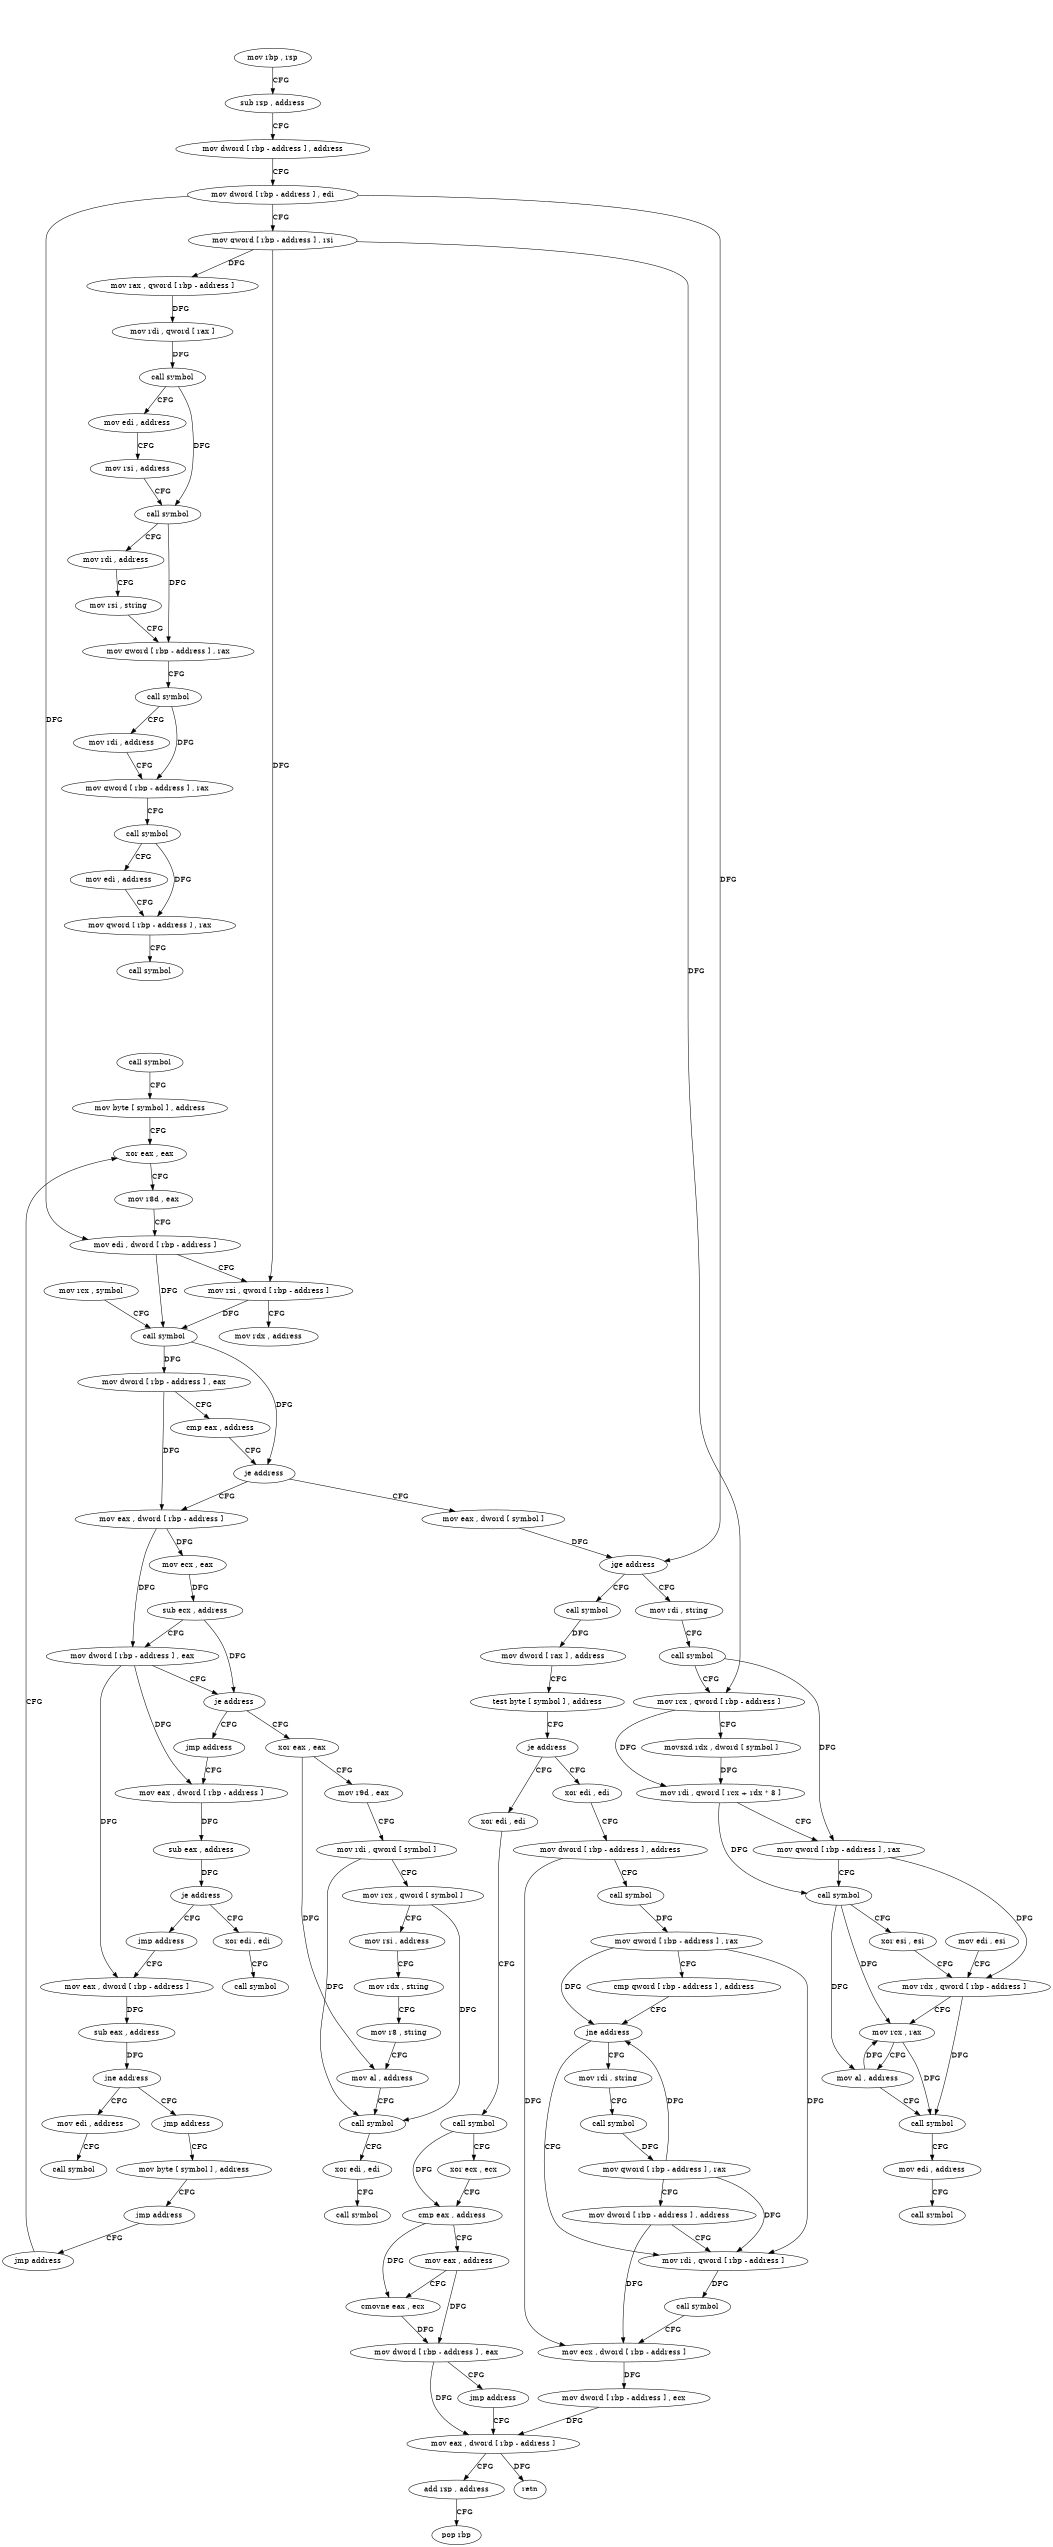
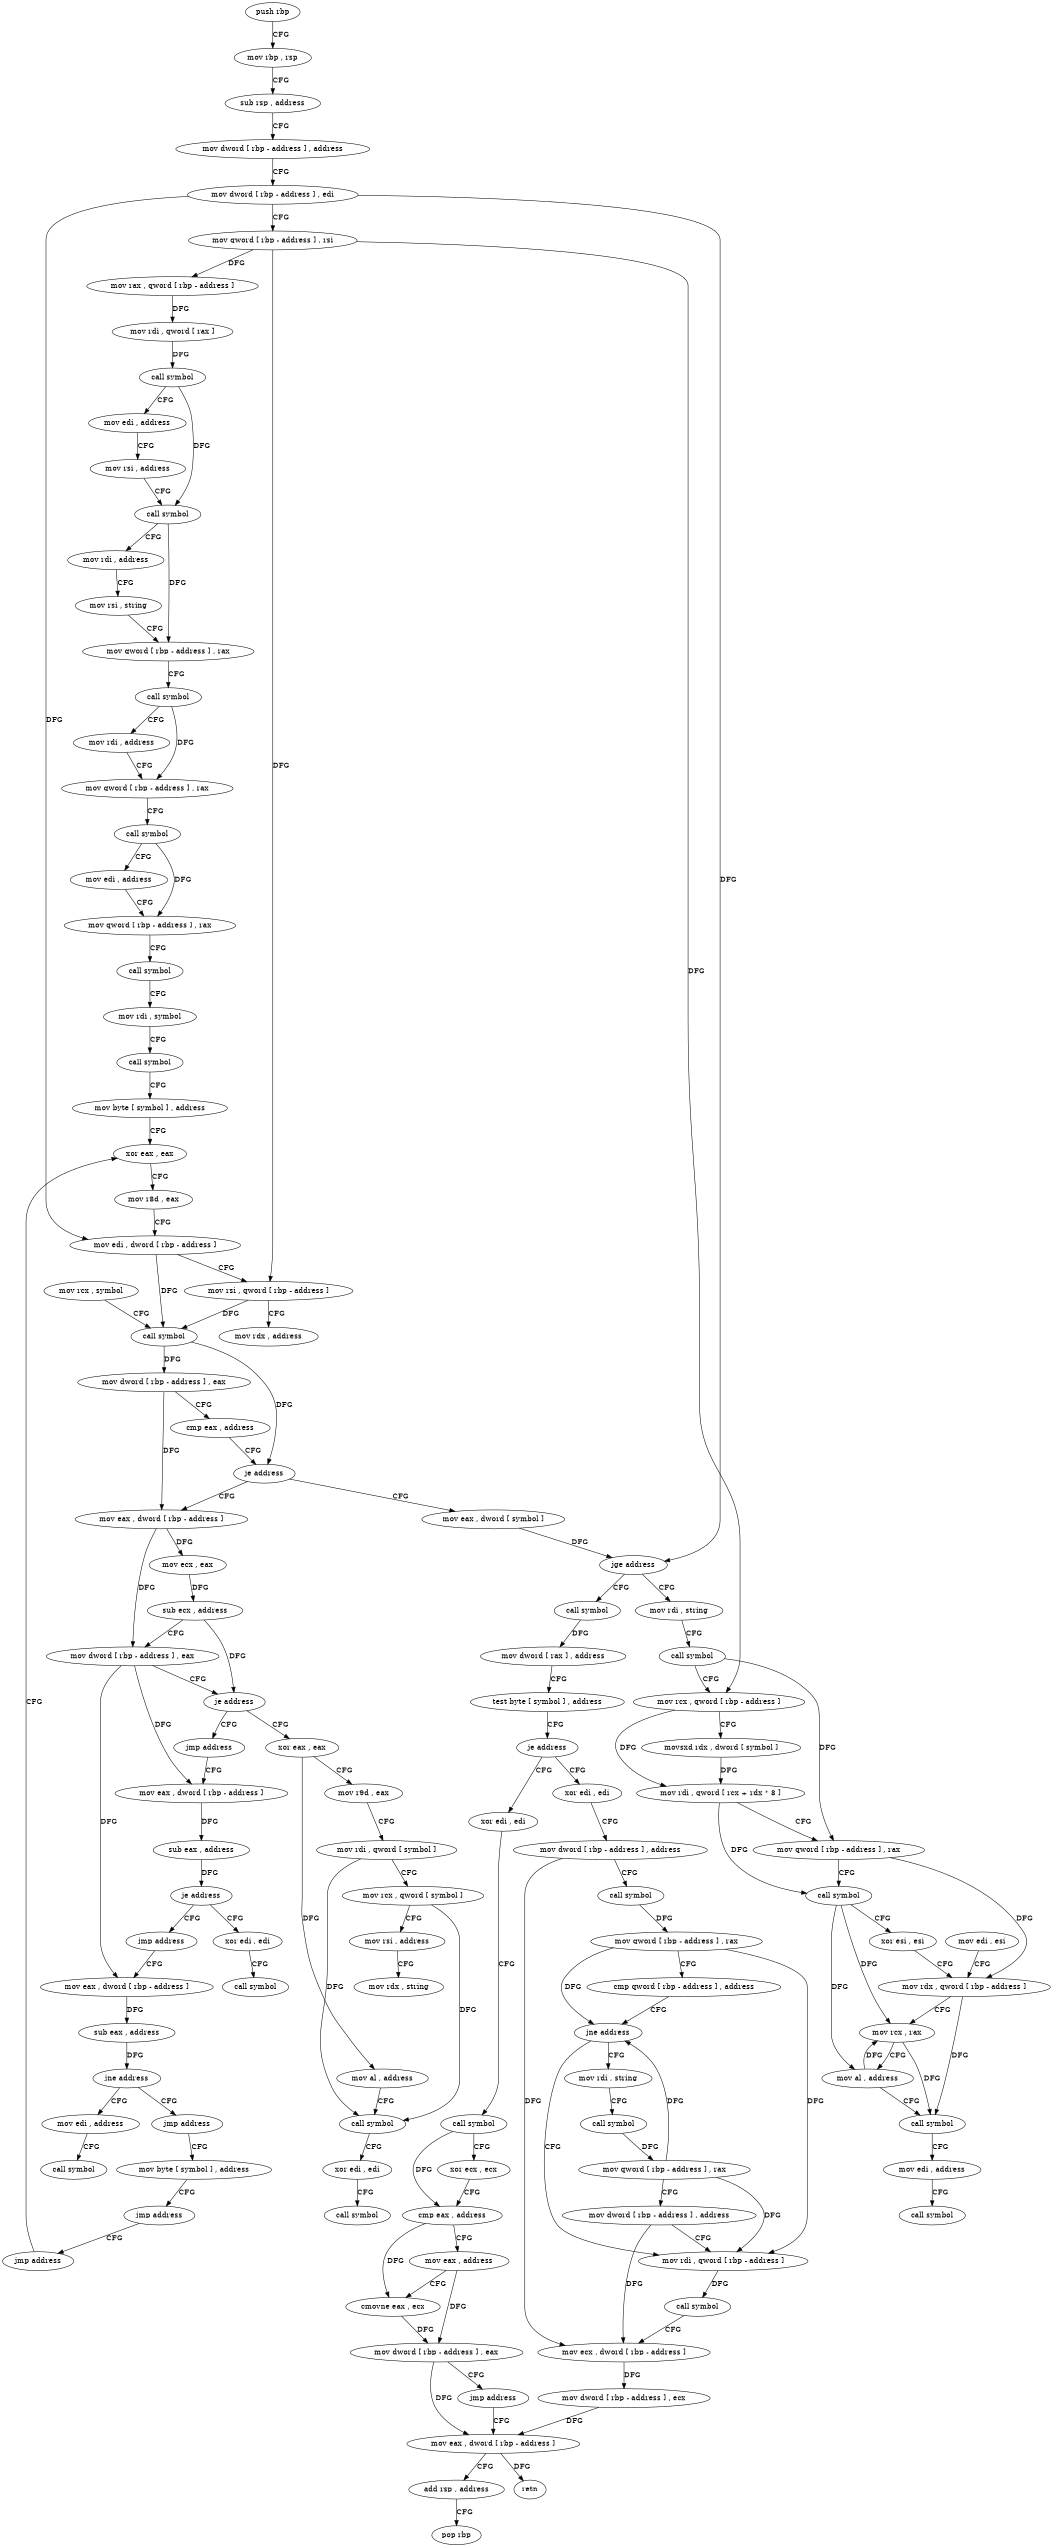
node "push rbp": added
node "mov rdi , symbol": added
node "mov r8 , string": removed
